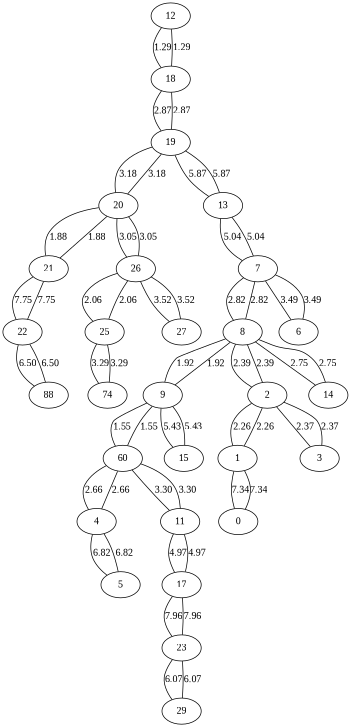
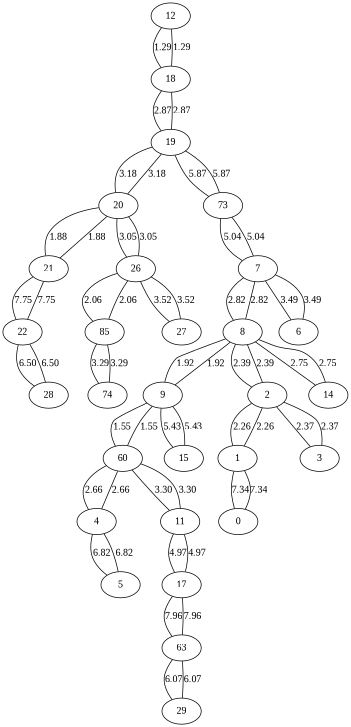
node "13": label "13" -> "73"
node "25": label "25" -> "85"
node "88": label "88" -> "28"
node "23": label "23" -> "63"
